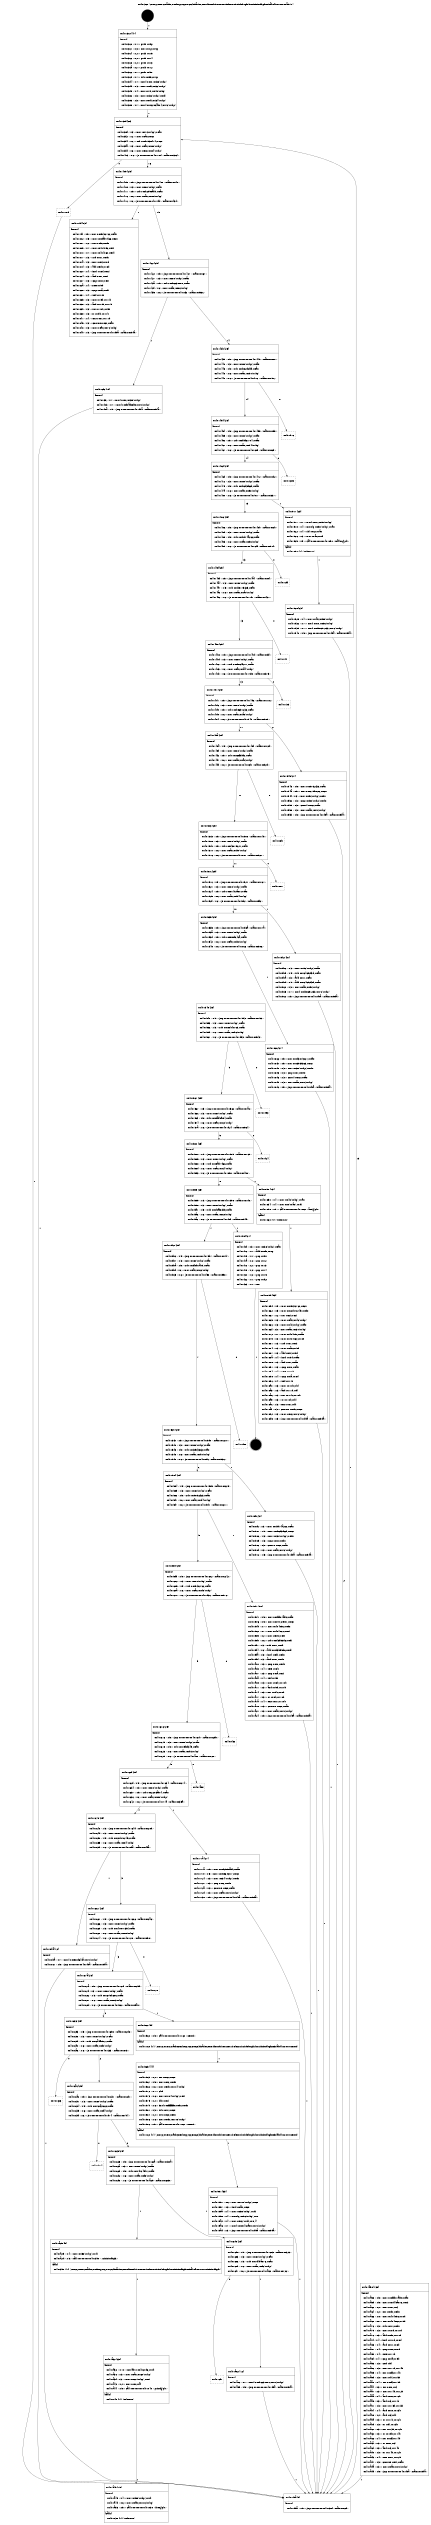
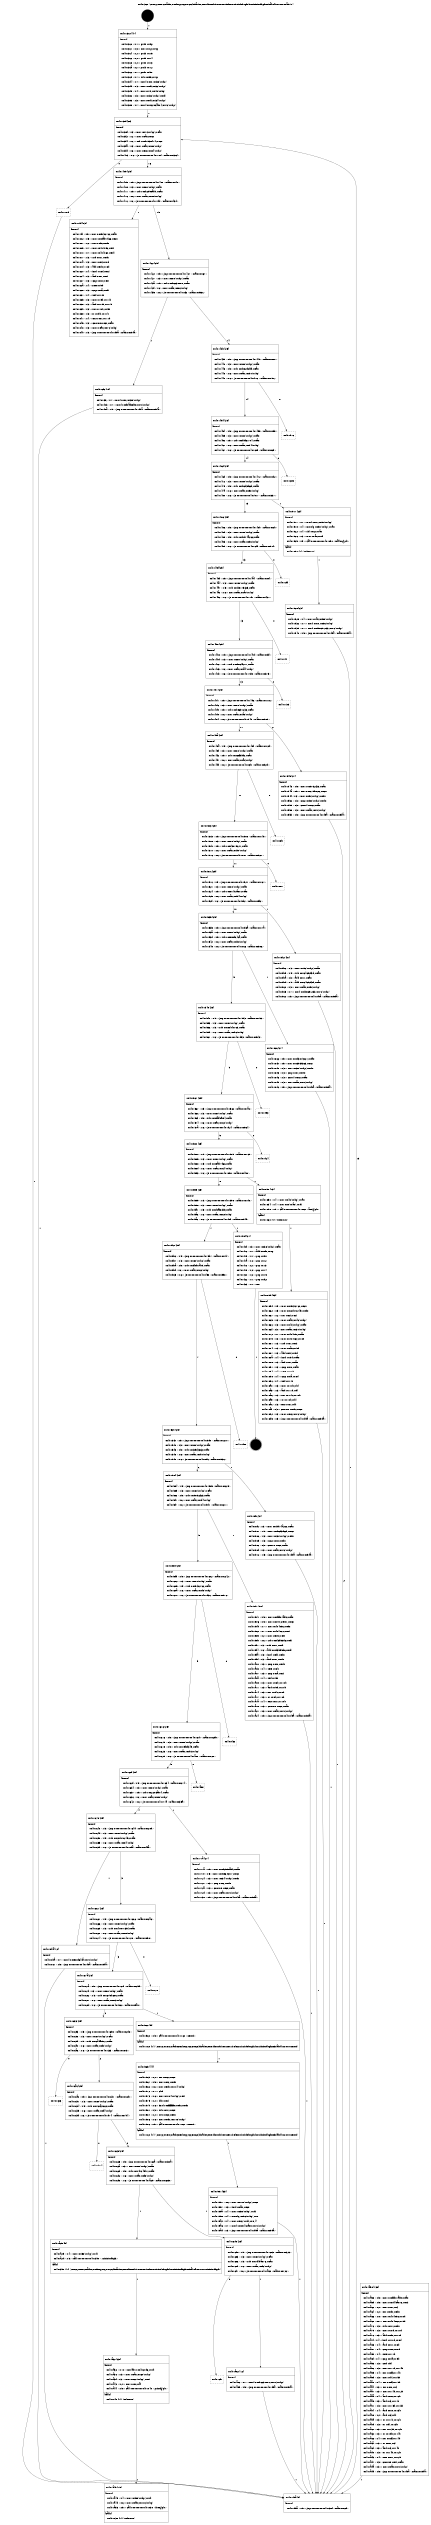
edge "0x401535 [25]" -> "0x40154e [25]": added, label "9"
